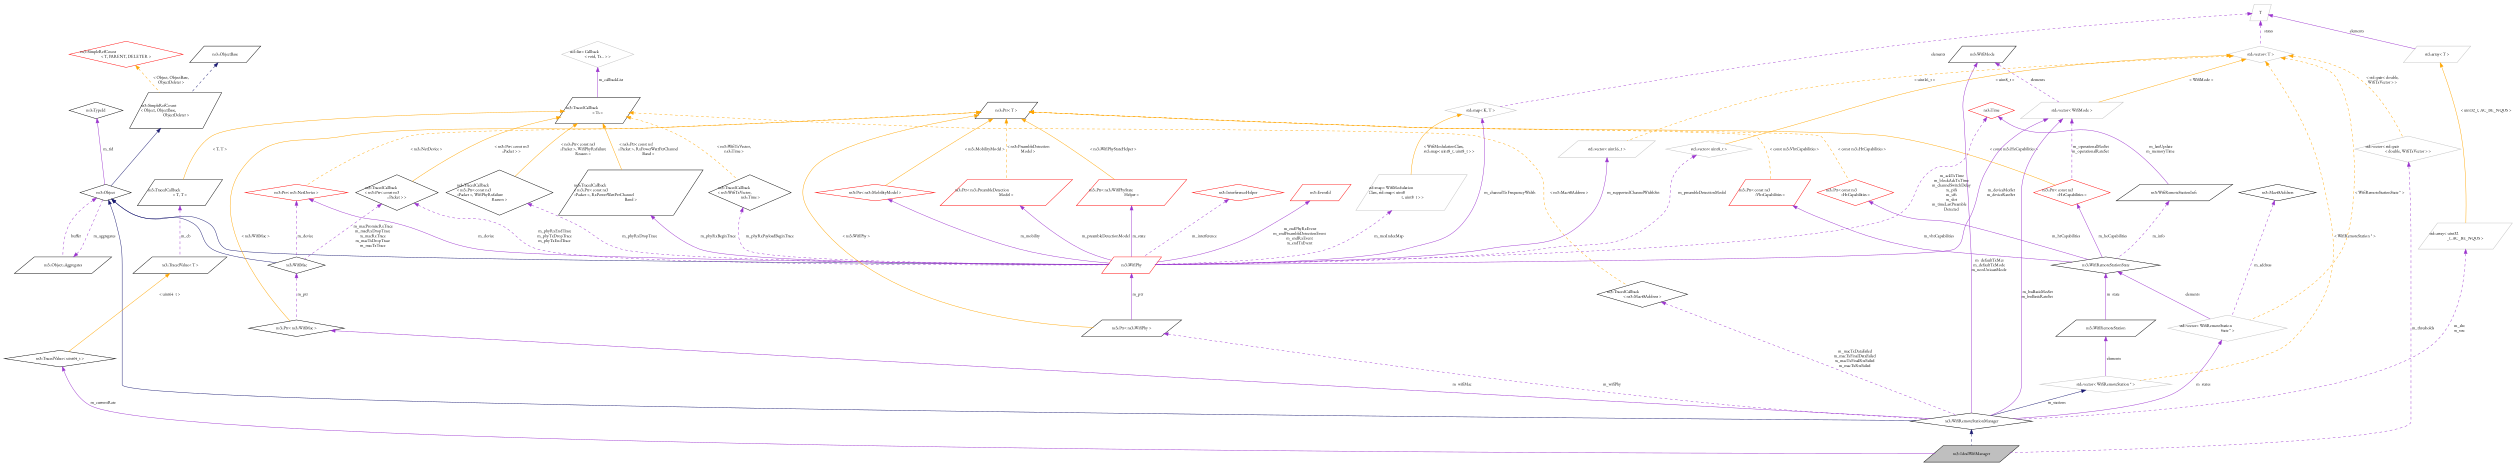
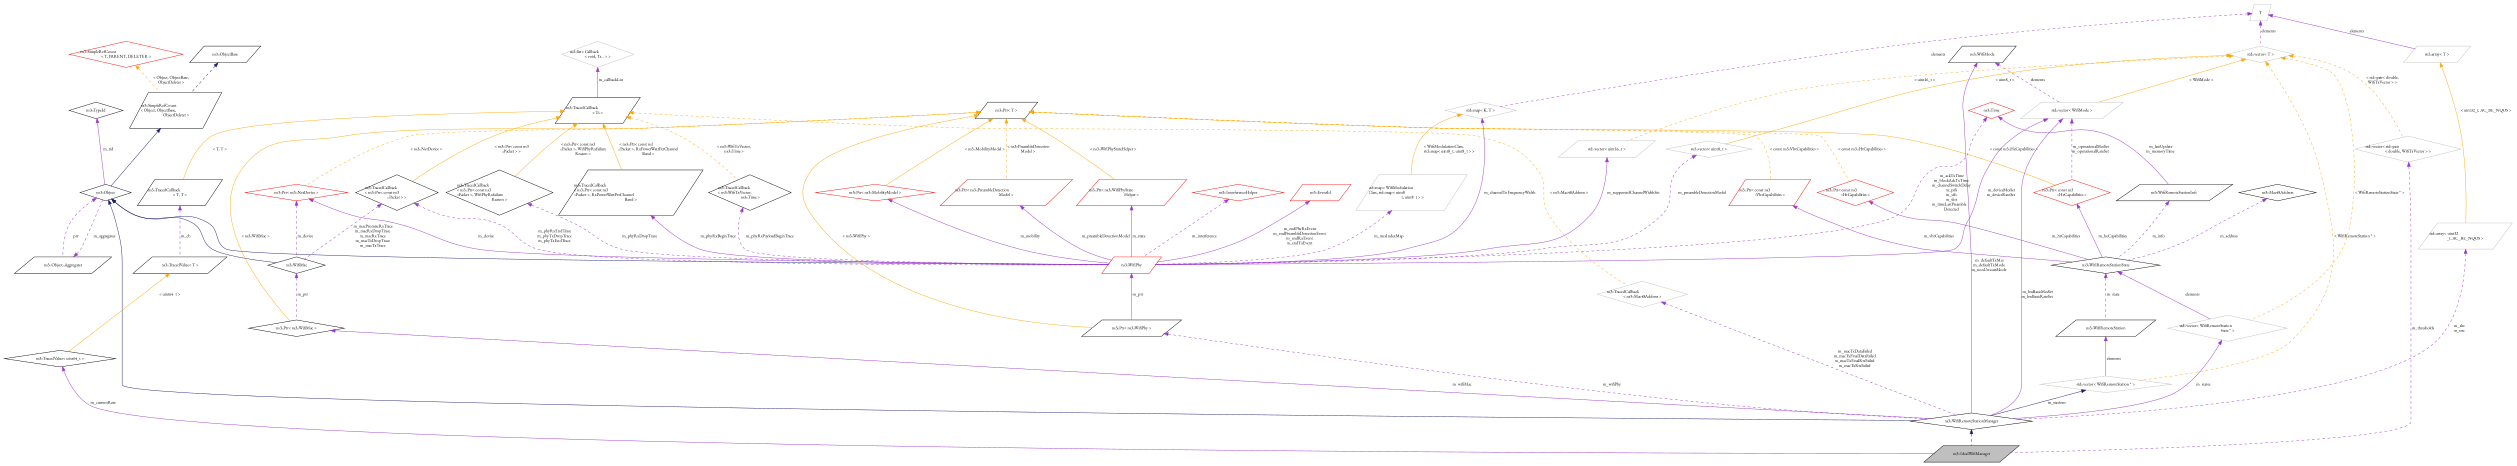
edge "std::vector< T >" -> "T": label " states" -> " elements"
edge "ns3::Object::Aggregates" -> "ns3::Object": label " buffer" -> " ptr"
edge "std::vector< WifiRemoteStation State * >" -> "ns3::Mac48Address": now "ns3::WifiRemoteStationState" -> "ns3::Mac48Address"
node "ns3::TracedCallback < ns3::Mac48Address >": color black -> grey75
edge "ns3::WifiRemoteStation" -> "ns3::WifiRemoteStationState": style solid -> dashed
